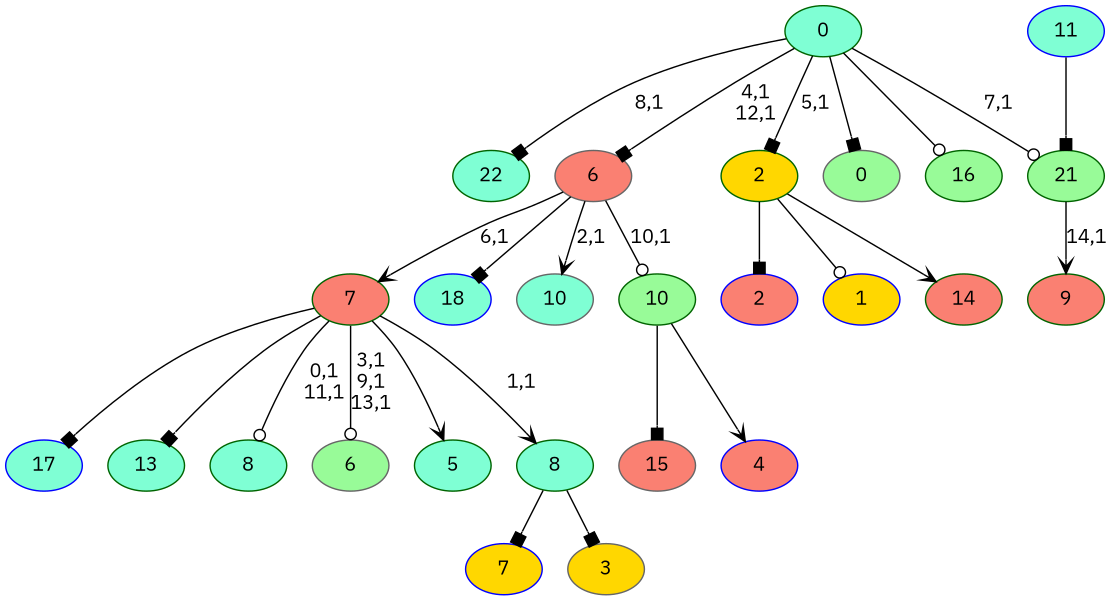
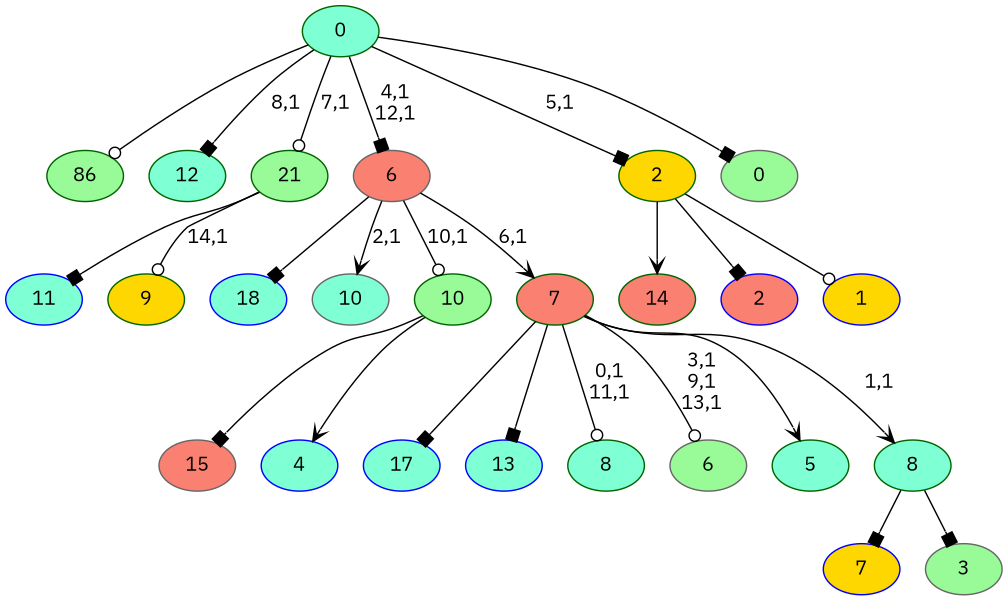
edge "11" -> "21": reversed
node "22": label "22" -> "12"
node "16": label "16" -> "86"
edge "21" -> "9": arrowhead vee -> odot
node "9": fillcolor salmon -> gold
node "13": color darkgreen -> blue
node "4": fillcolor salmon -> aquamarine
node "3": fillcolor gold -> palegreen
